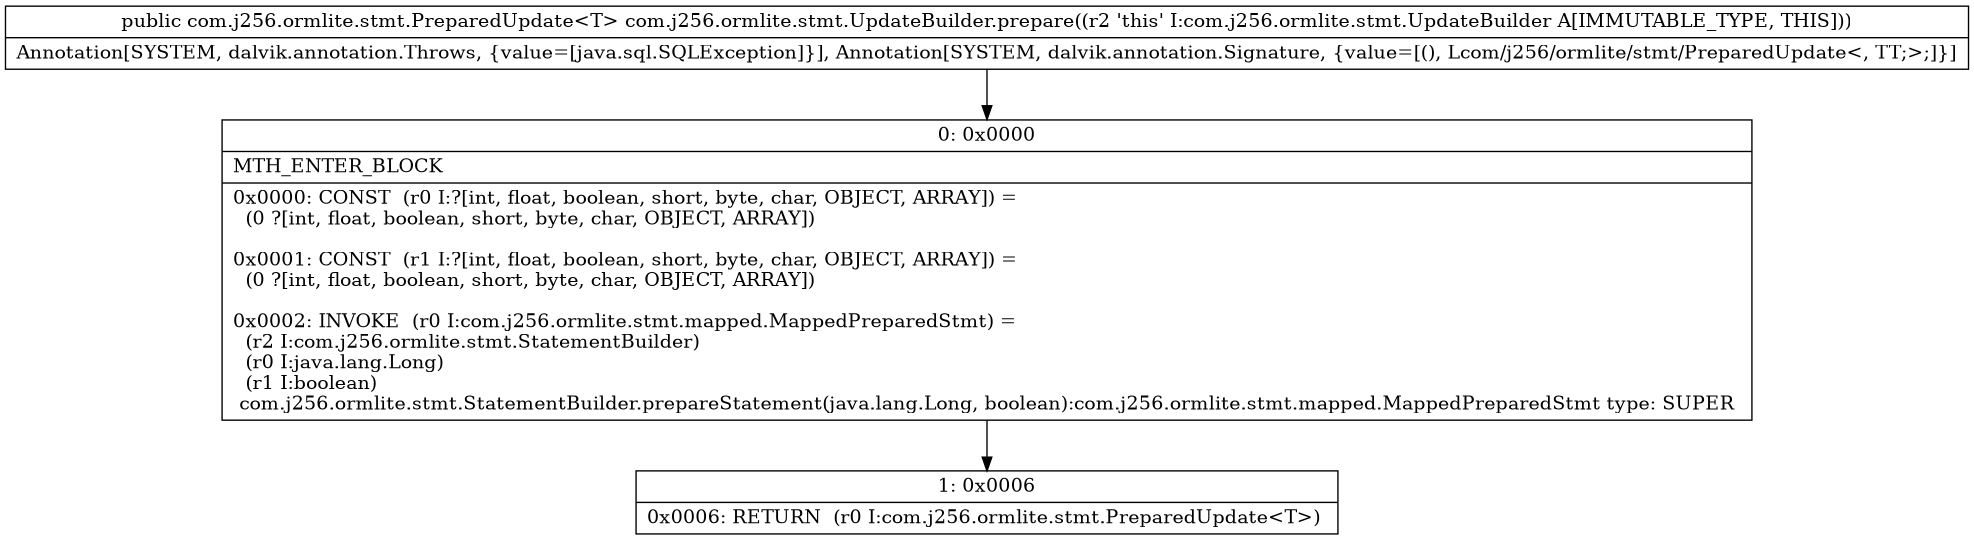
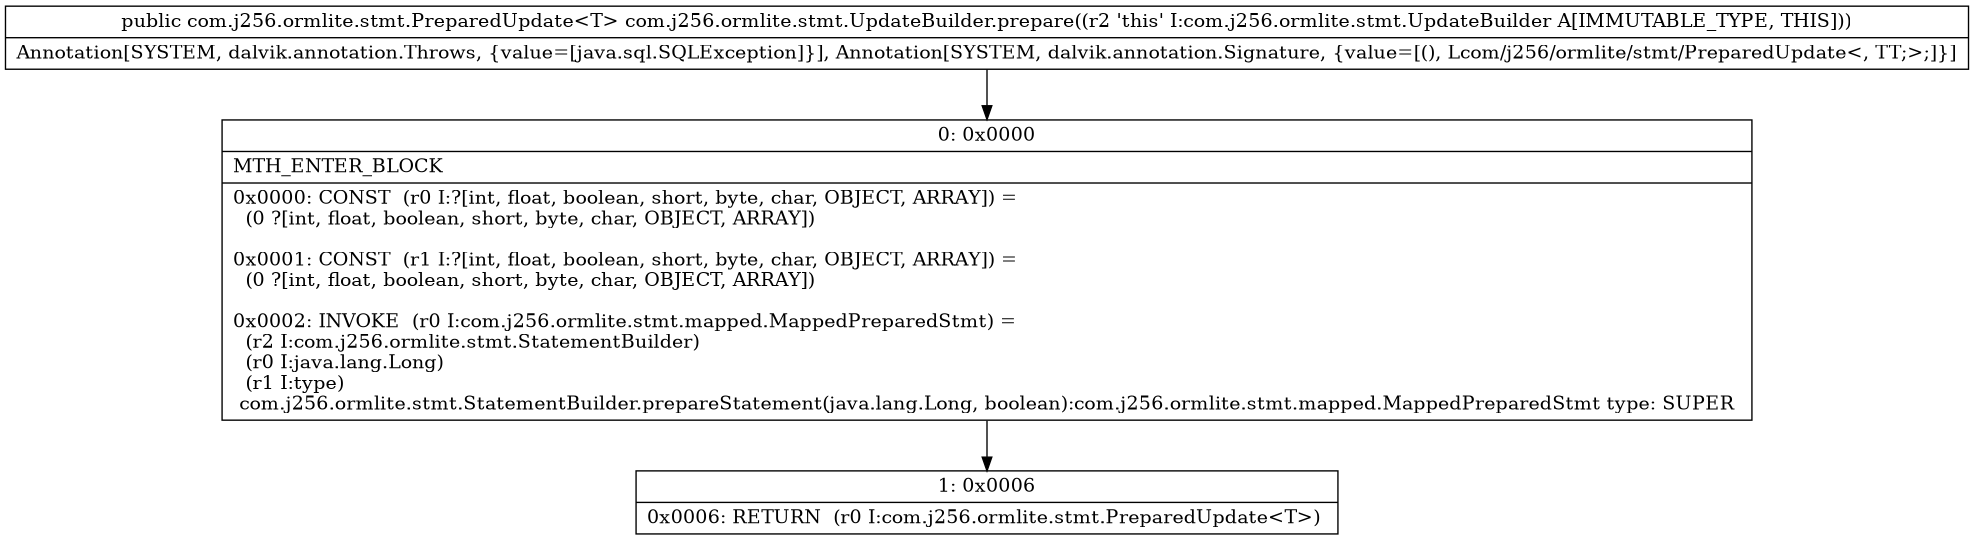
node "0: 0x0000": text "(r1 I:boolean)" -> "(r1 I:type)"
